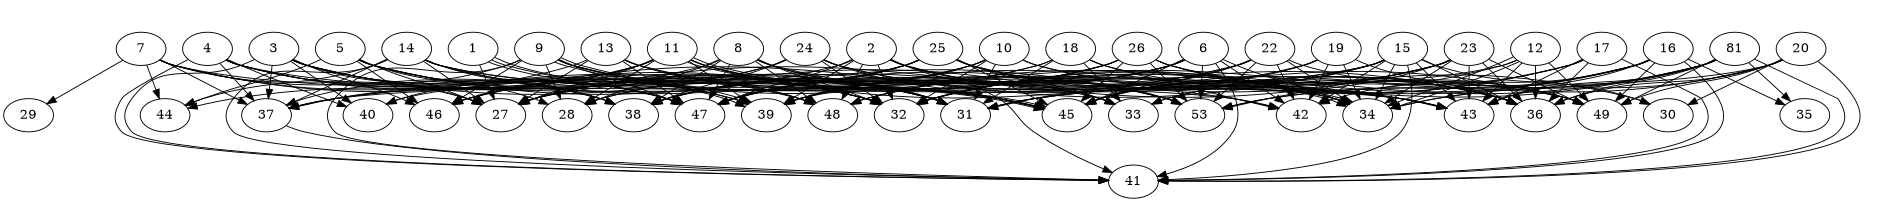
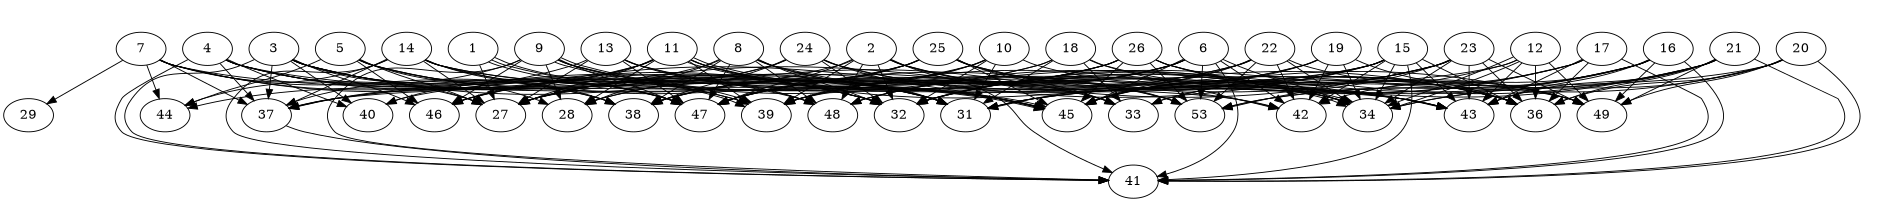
node "81": label "81" -> "21"
edge "5" -> "53": removed
node "30": removed
node "35": removed
